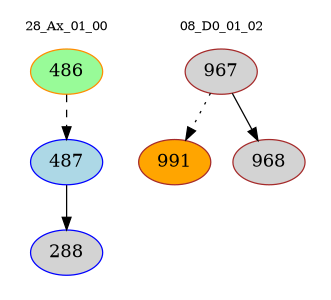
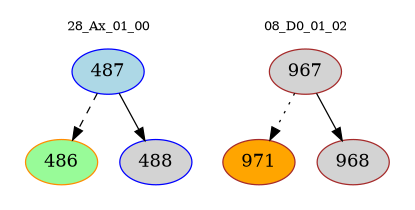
edge "486" -> "487": reversed
node "991": label "991" -> "971"
node "288": label "288" -> "488"
